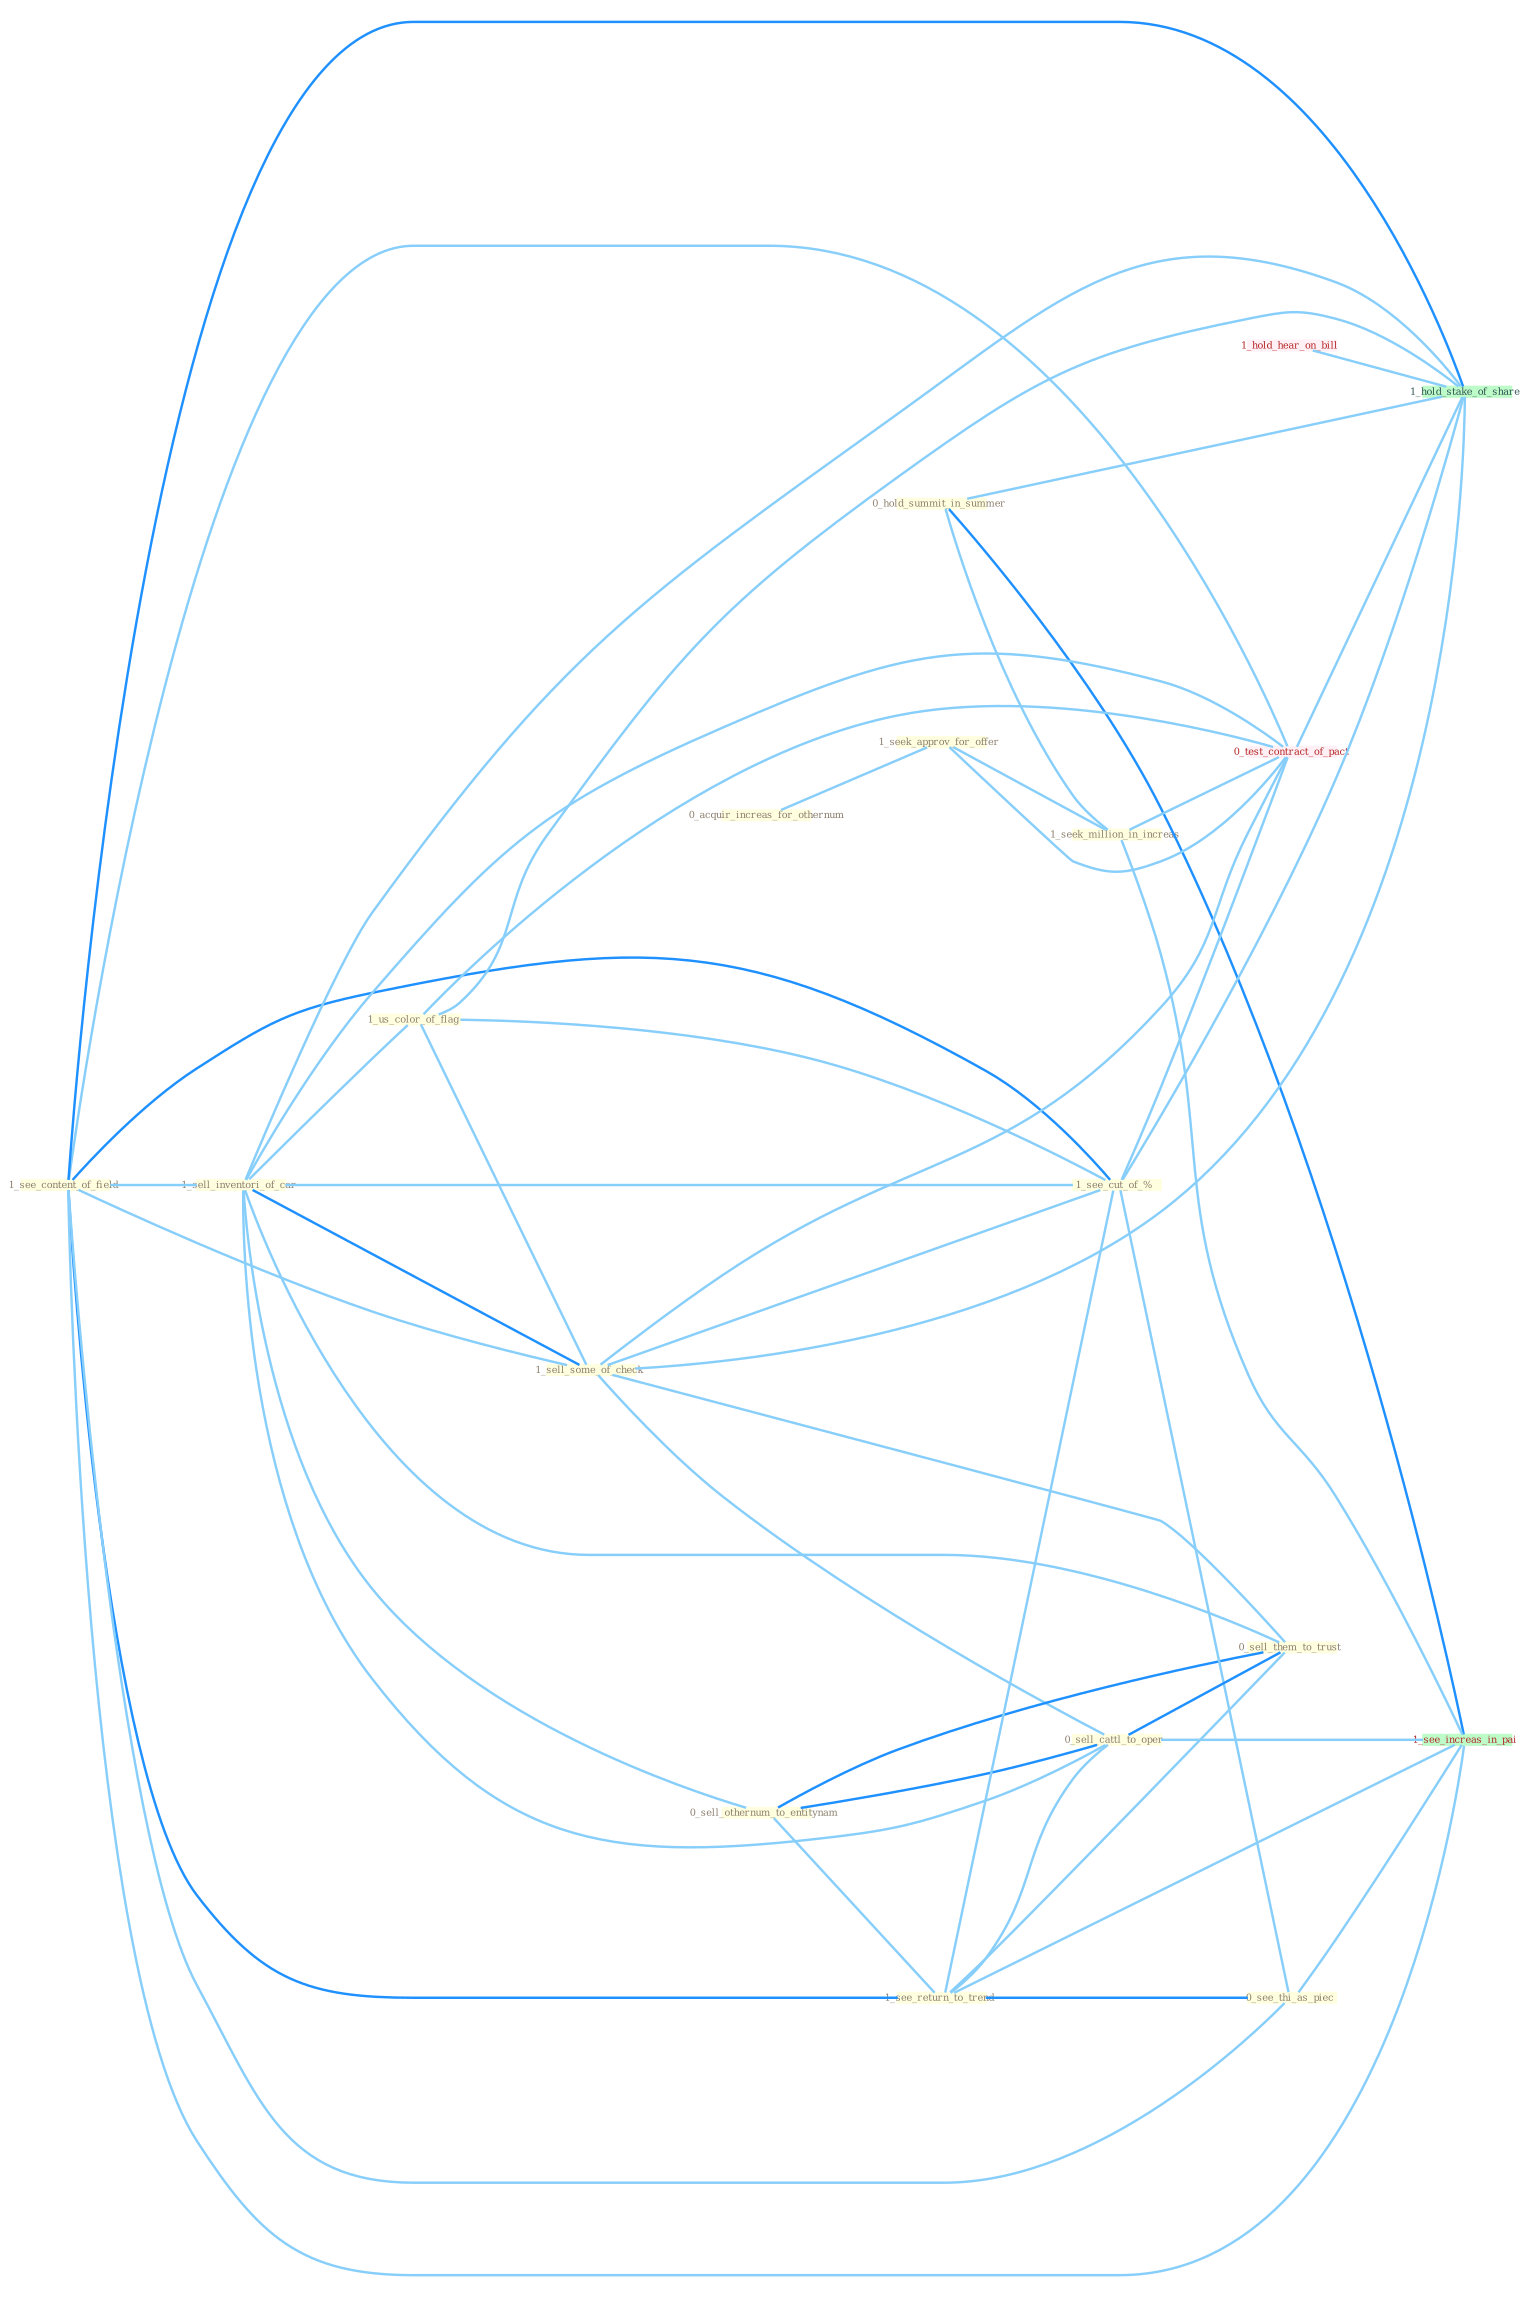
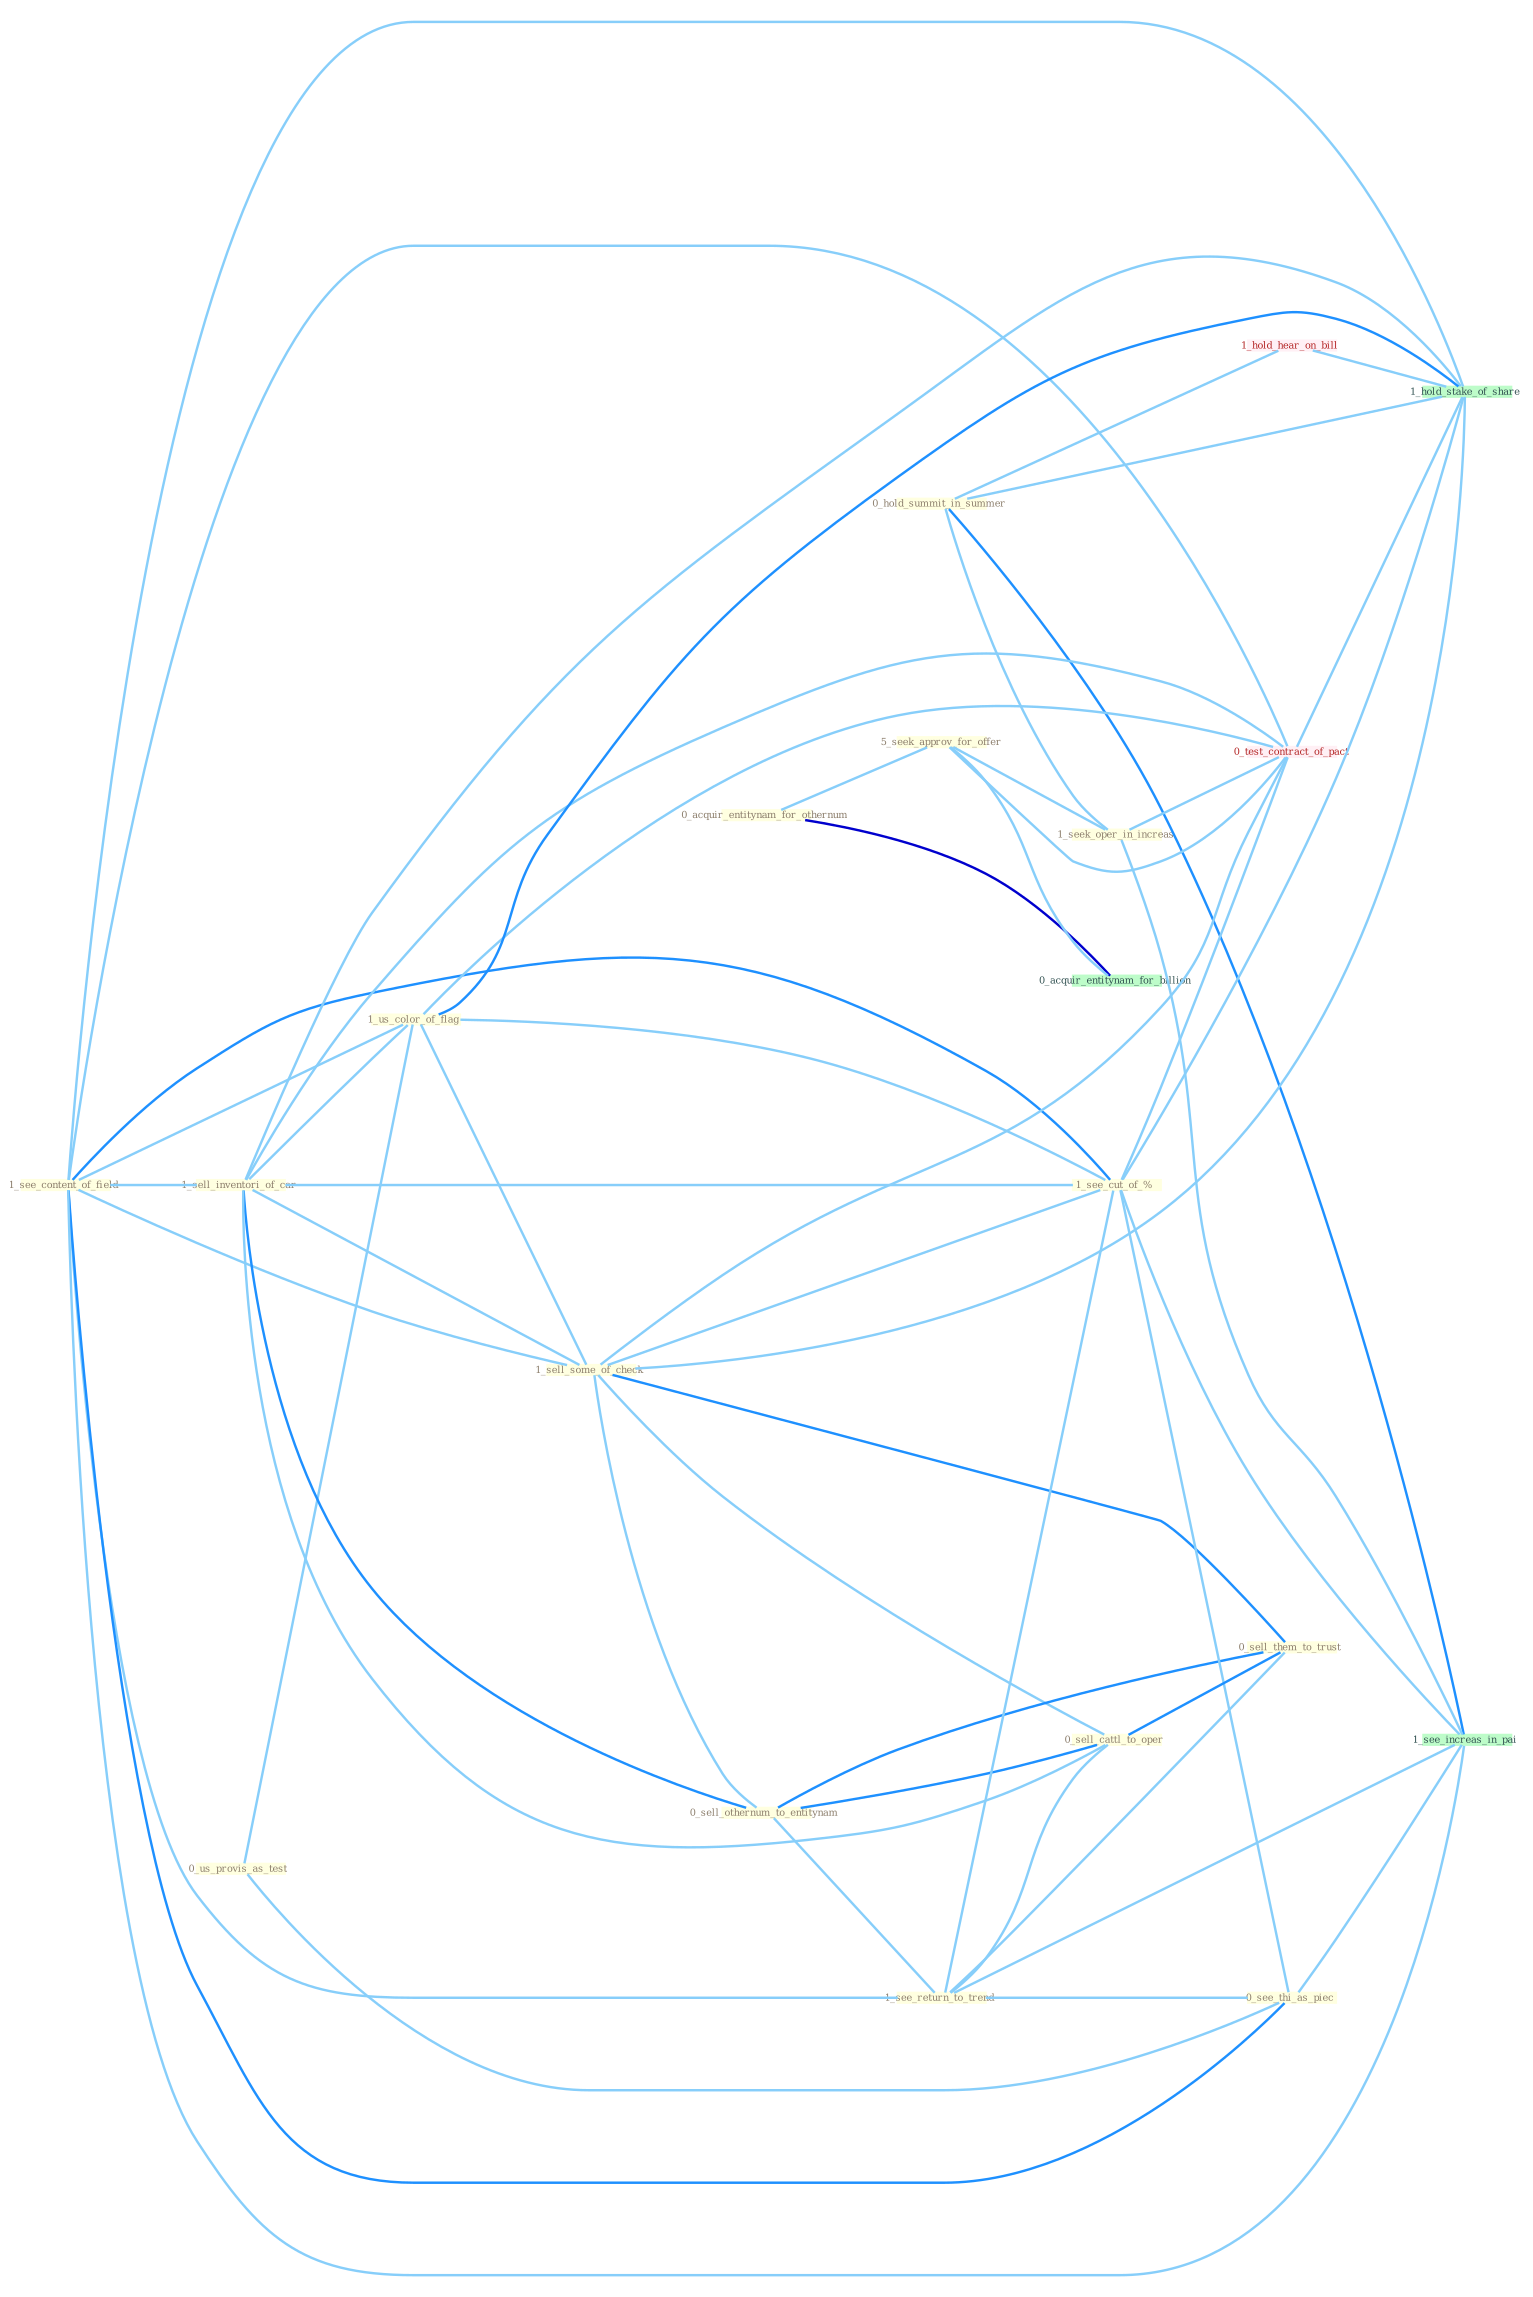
edge "1_hold_stake_of_share" -- "1_see_content_of_field": color #1e90ff -> #87cefa
edge "1_hold_hear_on_bill" -- "0_hold_summit_in_summer": added
edge "1_hold_stake_of_share" -- "1_us_color_of_flag": color #87cefa -> #1e90ff
node "1_seek_approv_for_offer": label "1_seek_approv_for_offer" -> "5_seek_approv_for_offer"
node "0_acquir_increas_for_othernum": label "0_acquir_increas_for_othernum" -> "0_acquir_entitynam_for_othernum"
node "1_seek_million_in_increas": label "1_seek_million_in_increas" -> "1_seek_oper_in_increas"
node "0_acquir_entitynam_for_billion": added
edge "1_us_color_of_flag" -- "1_see_content_of_field": added
edge "1_sell_inventori_of_car" -- "1_sell_some_of_check": color #1e90ff -> #87cefa
edge "1_sell_some_of_check" -- "0_sell_them_to_trust": color #87cefa -> #1e90ff
edge "1_sell_inventori_of_car" -- "0_sell_them_to_trust": removed
edge "1_sell_inventori_of_car" -- "0_sell_othernum_to_entitynam": color #87cefa -> #1e90ff
edge "1_sell_some_of_check" -- "0_sell_othernum_to_entitynam": added
edge "0_sell_cattl_to_oper" -- "1_see_increas_in_pai": now "1_see_cut_of_%" -- "1_see_increas_in_pai"
node "1_see_increas_in_pai": fontcolor #b22222 -> #2f4f4f
node "0_us_provis_as_test": added
edge "1_see_content_of_field" -- "1_see_return_to_trend": color #1e90ff -> #87cefa
edge "1_see_return_to_trend" -- "0_see_thi_as_piec": color #1e90ff -> #87cefa
edge "1_see_content_of_field" -- "0_see_thi_as_piec": color #87cefa -> #1e90ff
